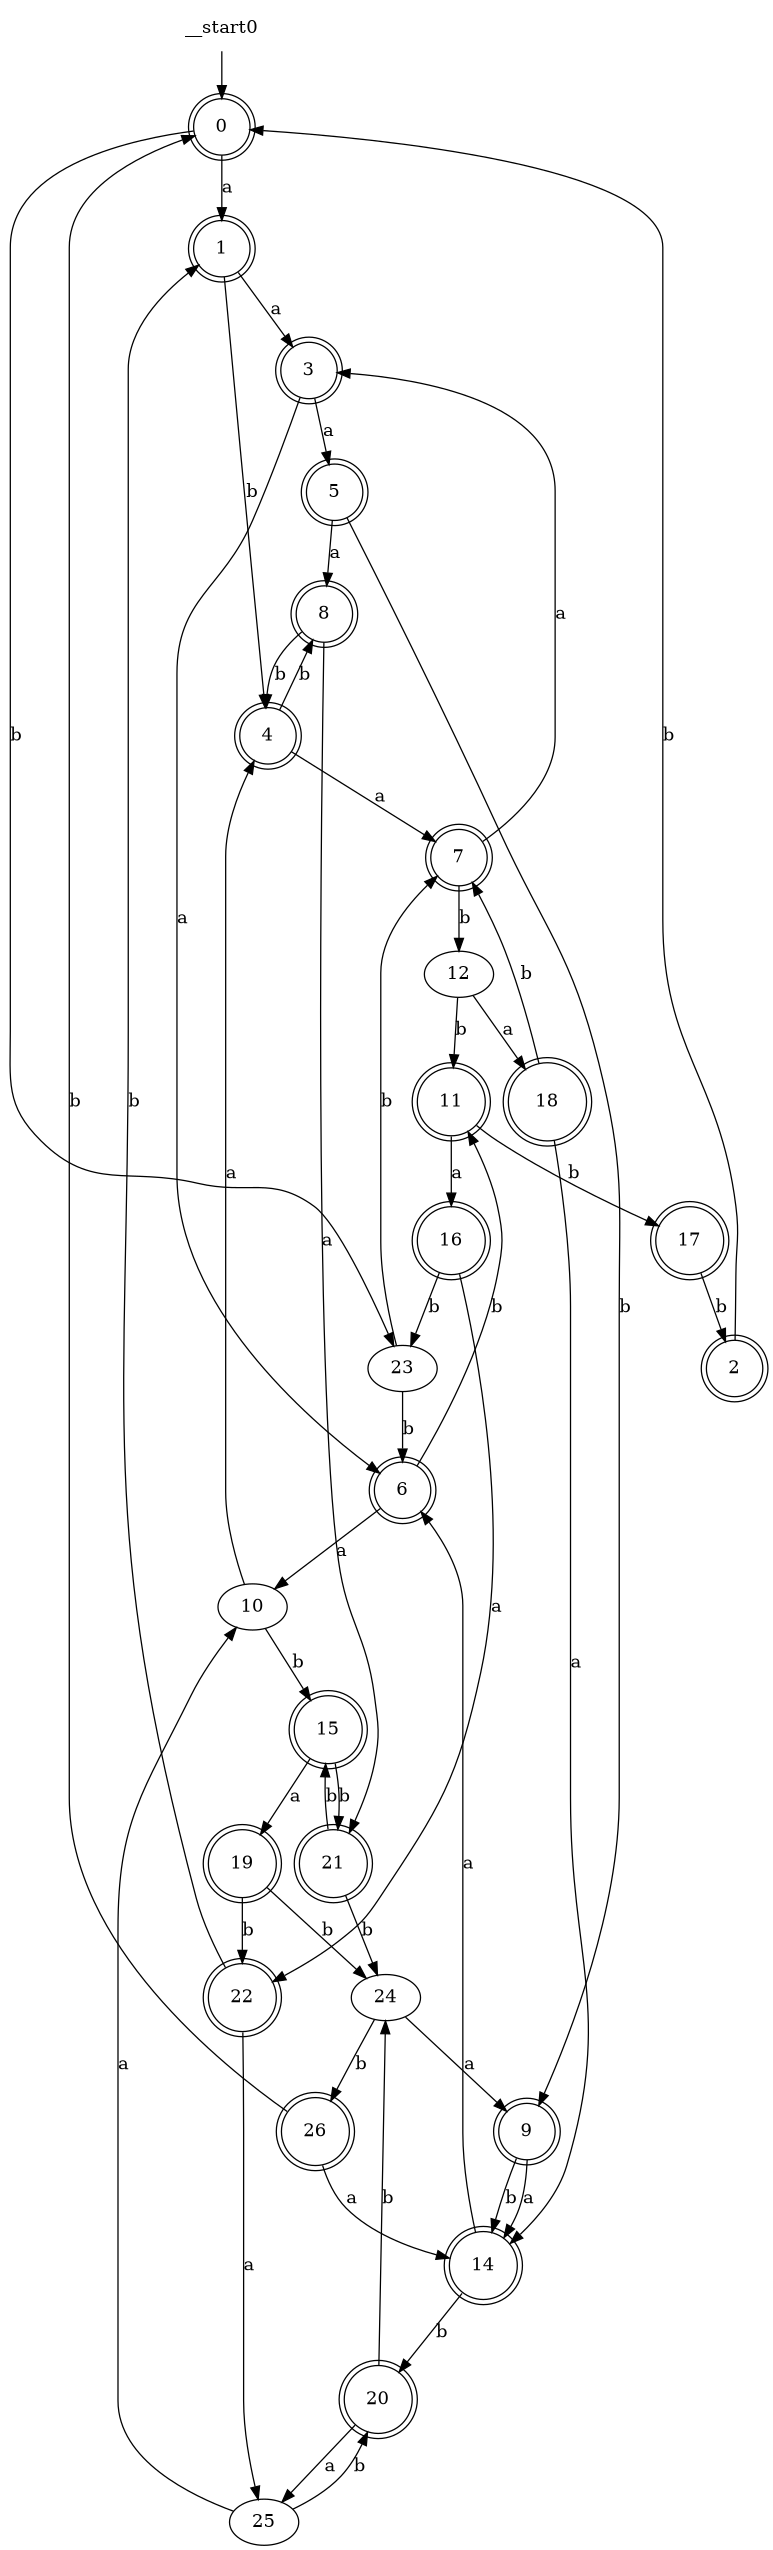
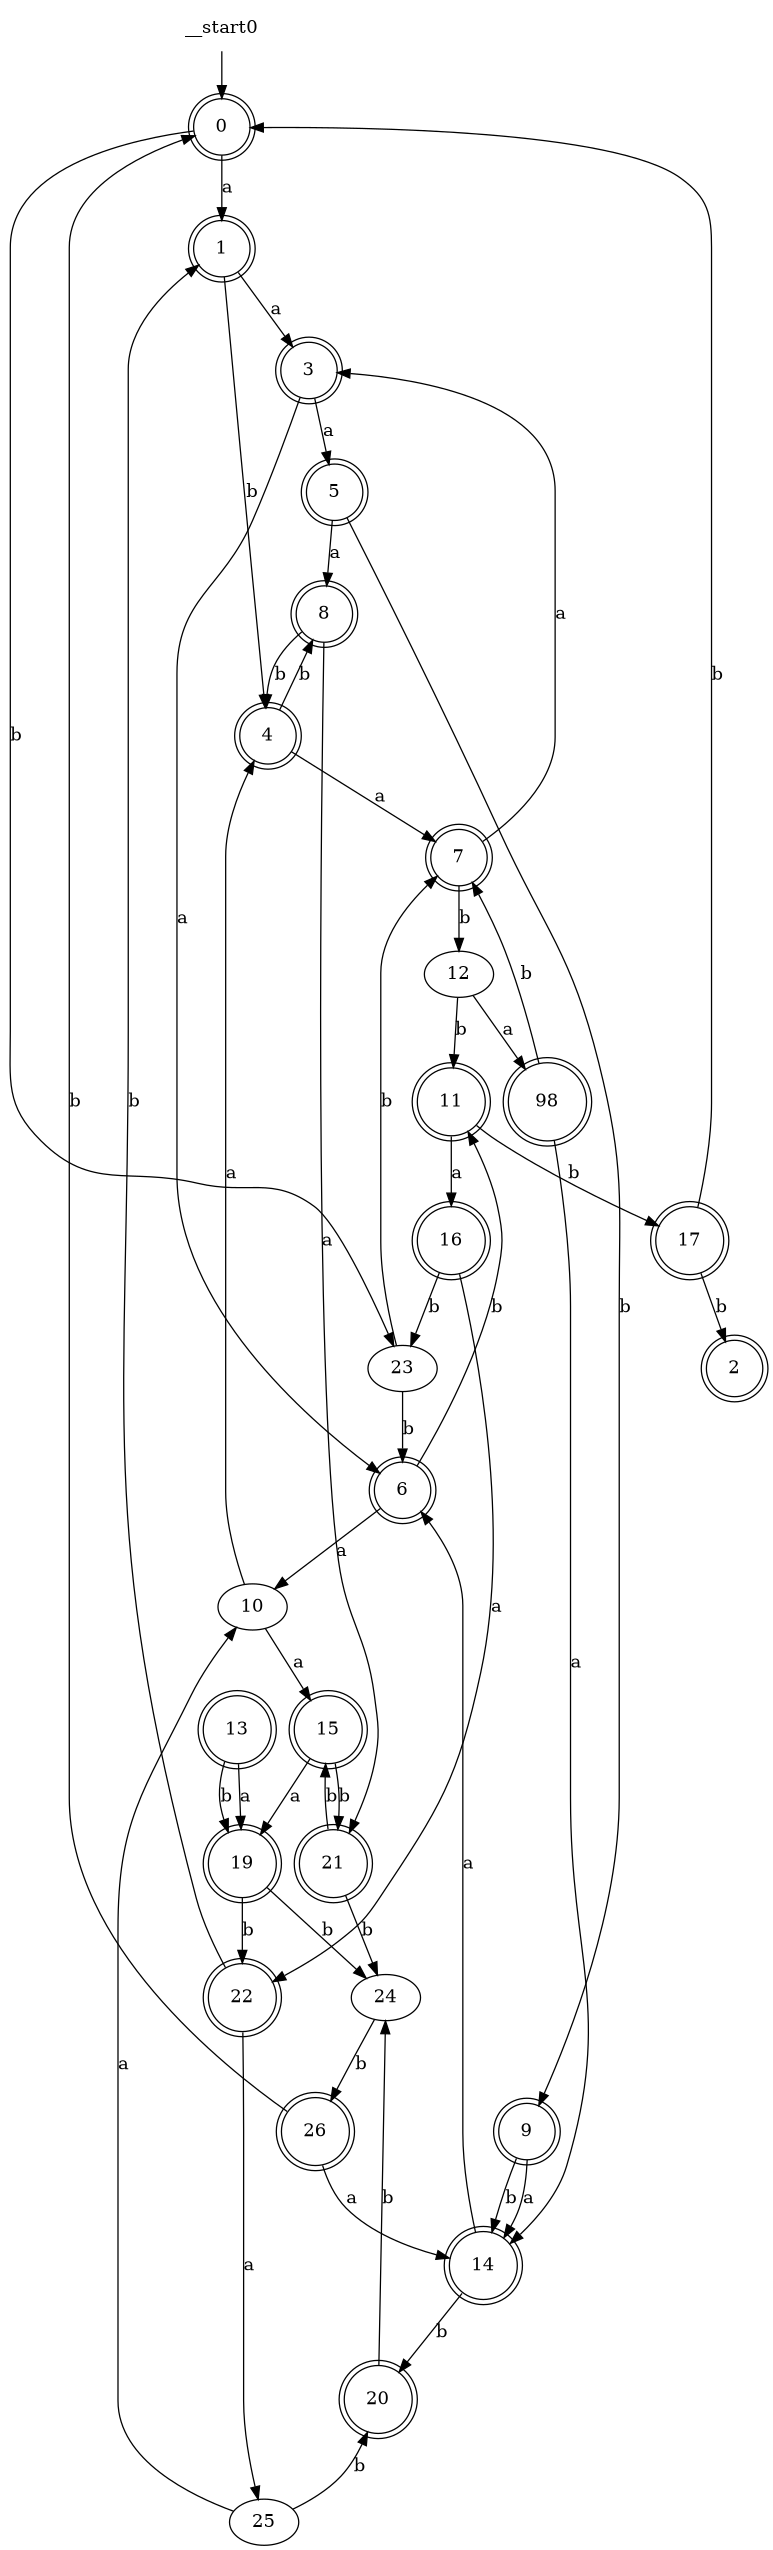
edge "2" -> "0": now "17" -> "0"
node "18": label "18" -> "98"
edge "10" -> "15": label "b" -> "a"
node "13": added
edge "24" -> "9": removed, label "a"
edge "20" -> "25": removed, label "a"
